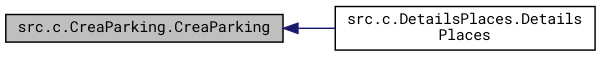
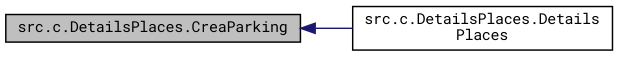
node "src.c.CreaParking.CreaParking": label "src.c.CreaParking.CreaParking" -> "src.c.DetailsPlaces.CreaParking"
